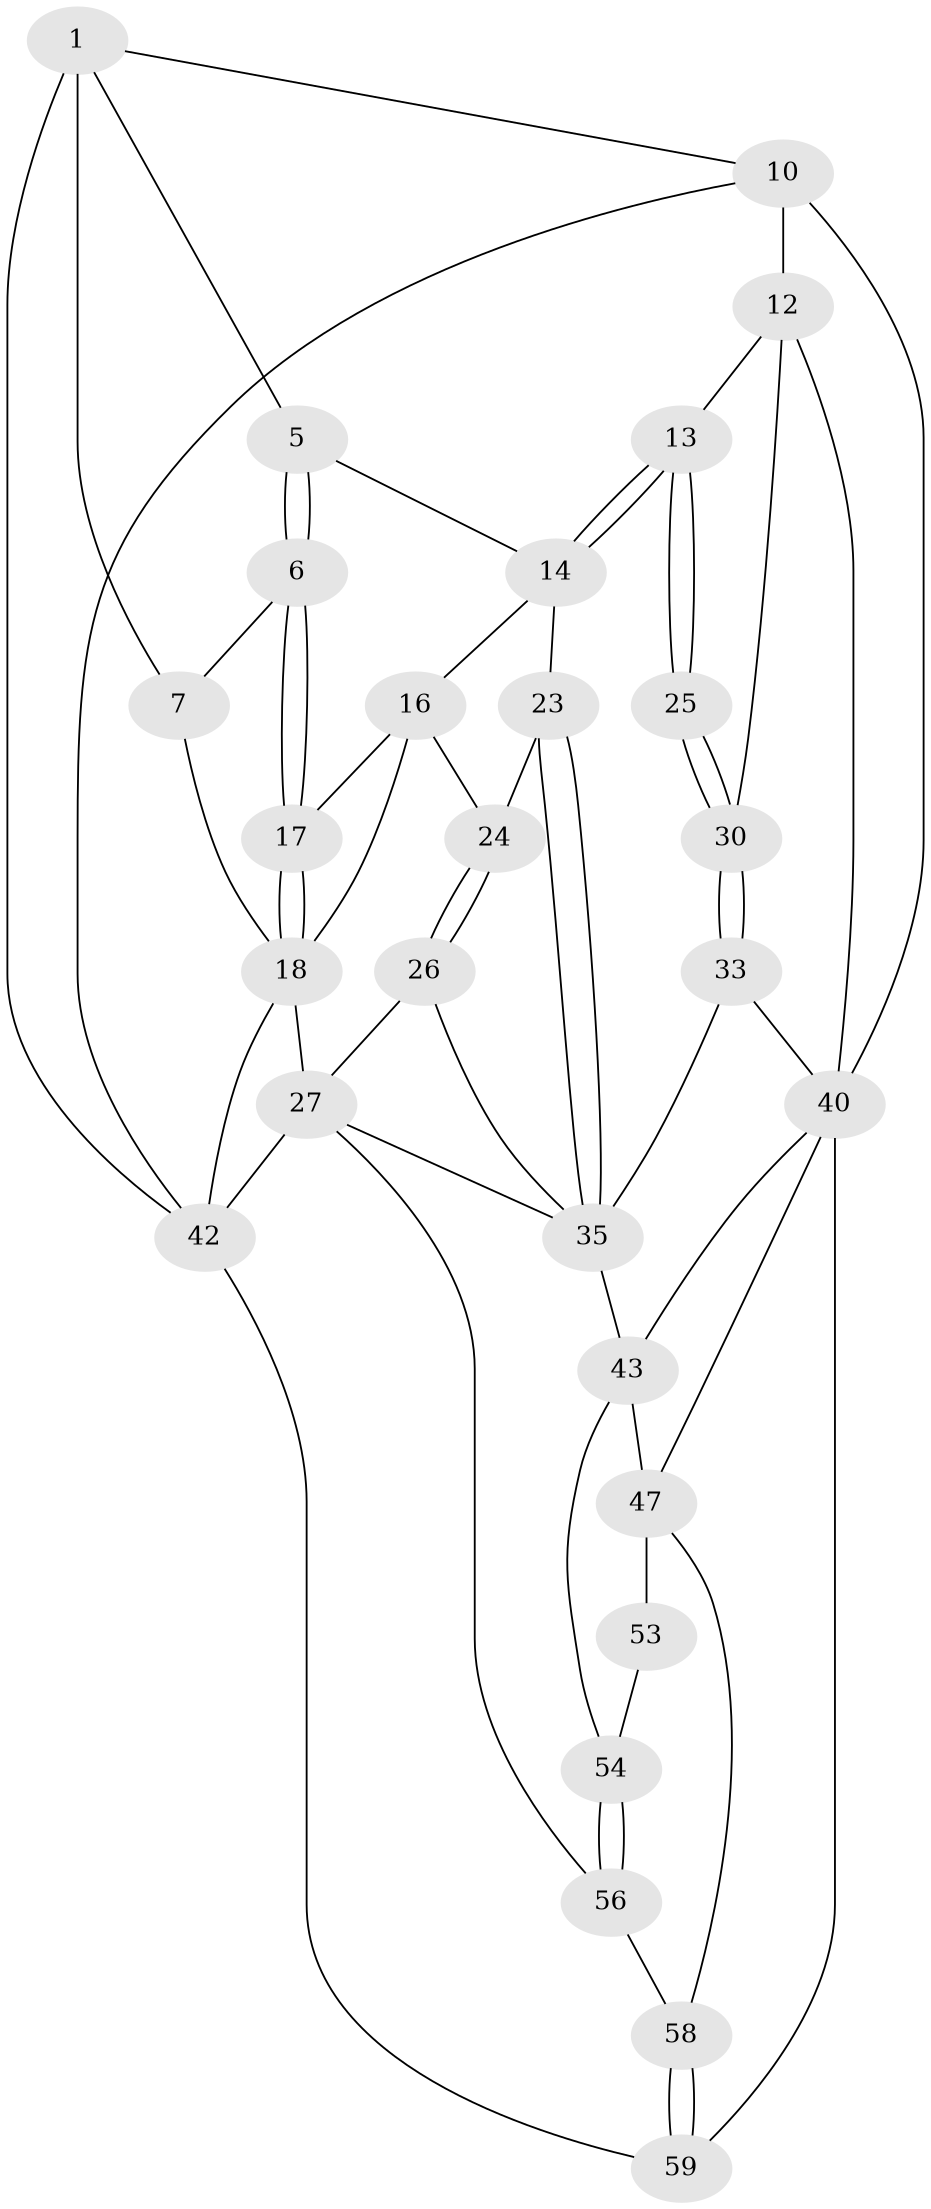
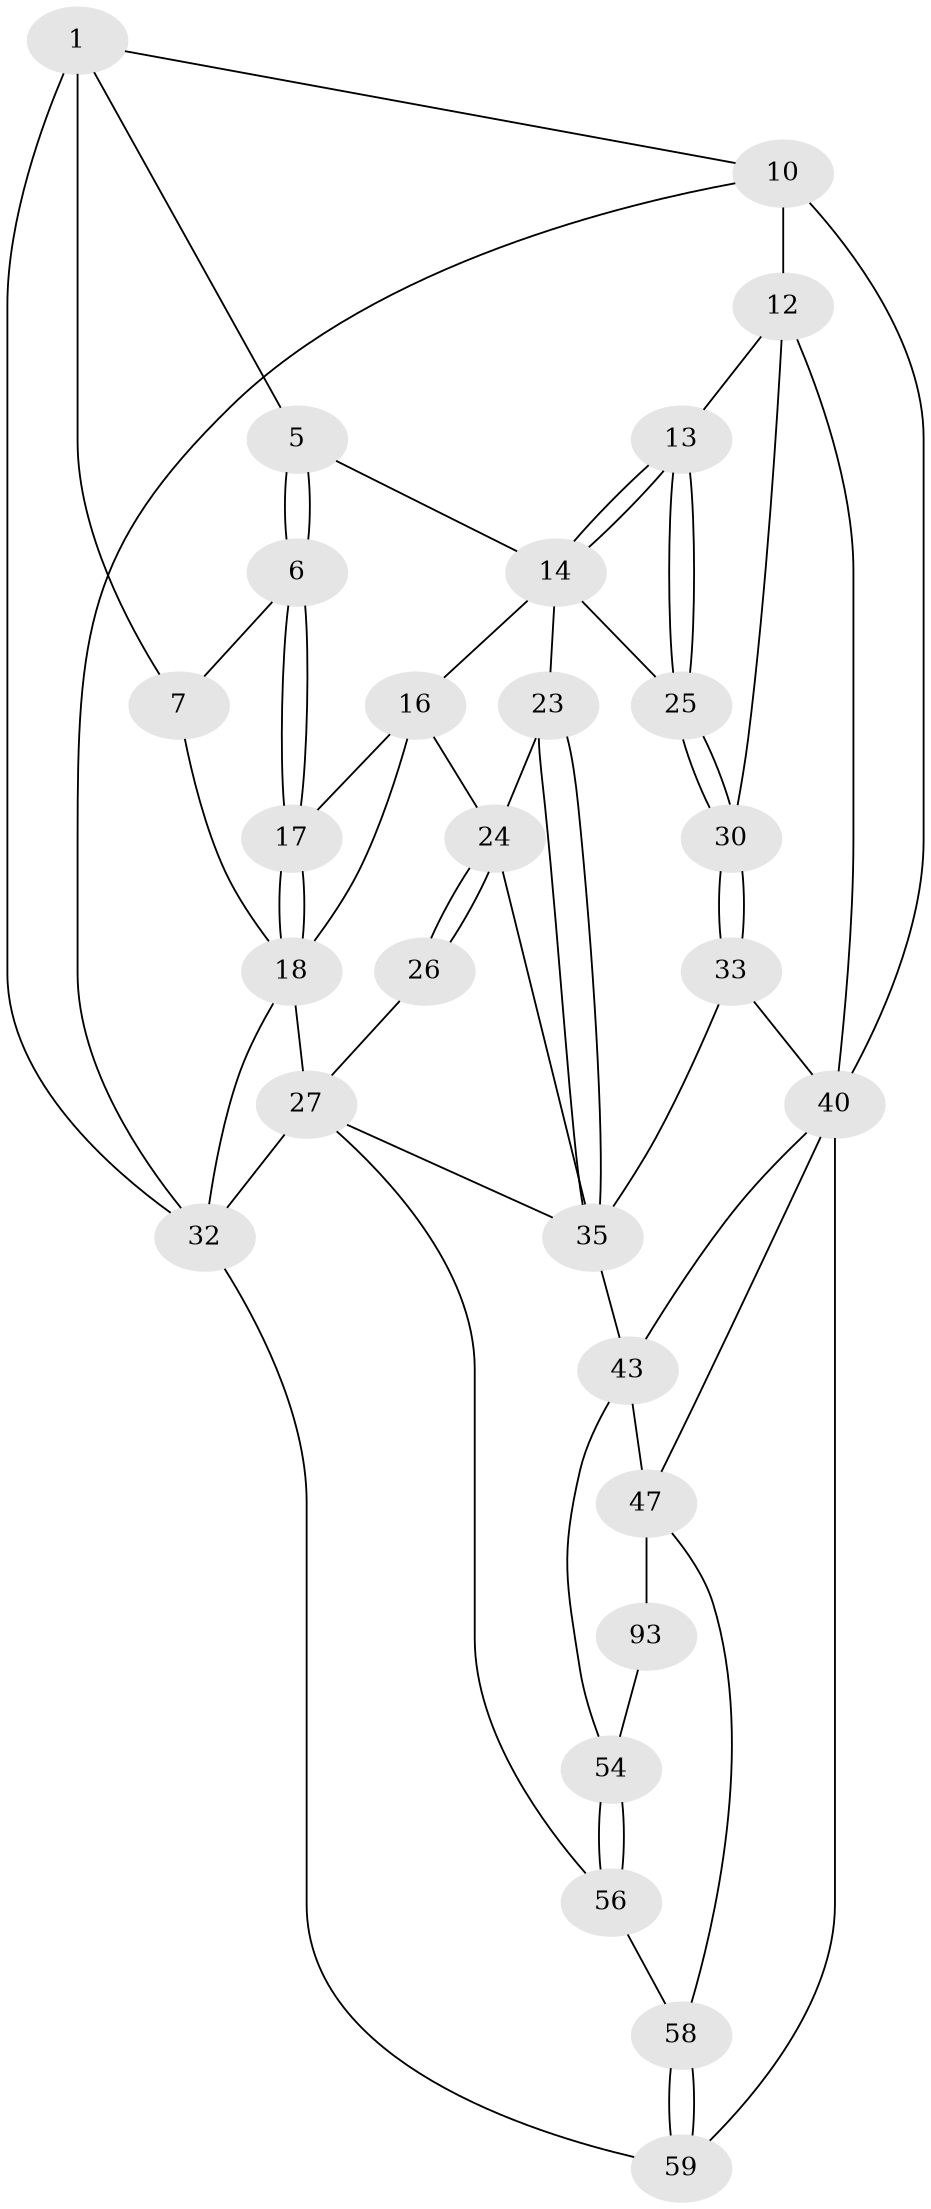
edge "14" -- "25": added
edge "26" -- "35": now "24" -- "35"
node "42": label "42" -> "32"
node "53": label "53" -> "93"
